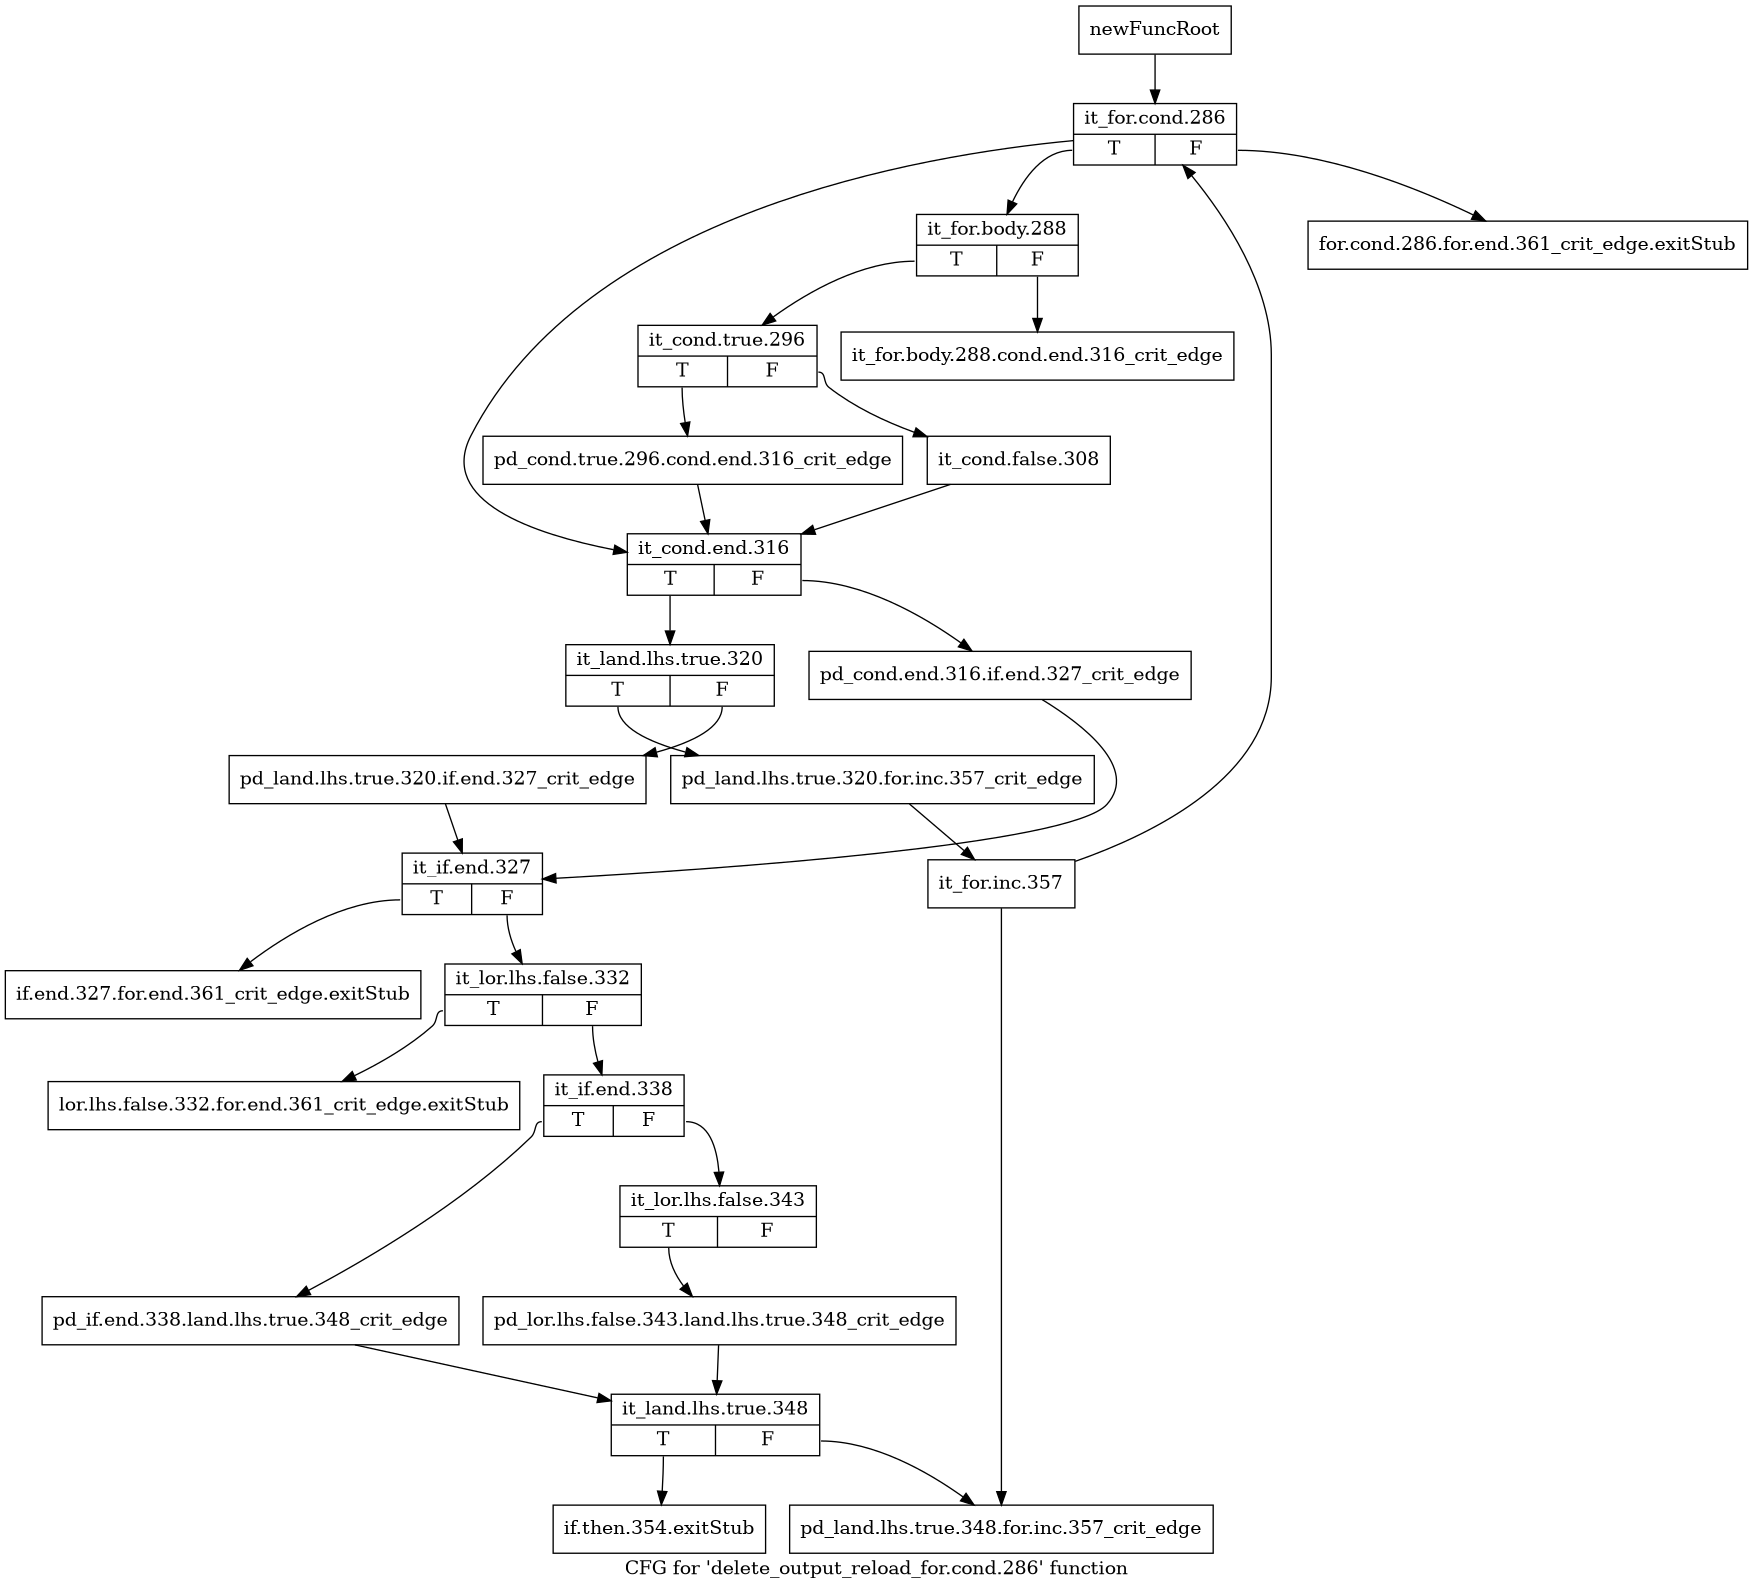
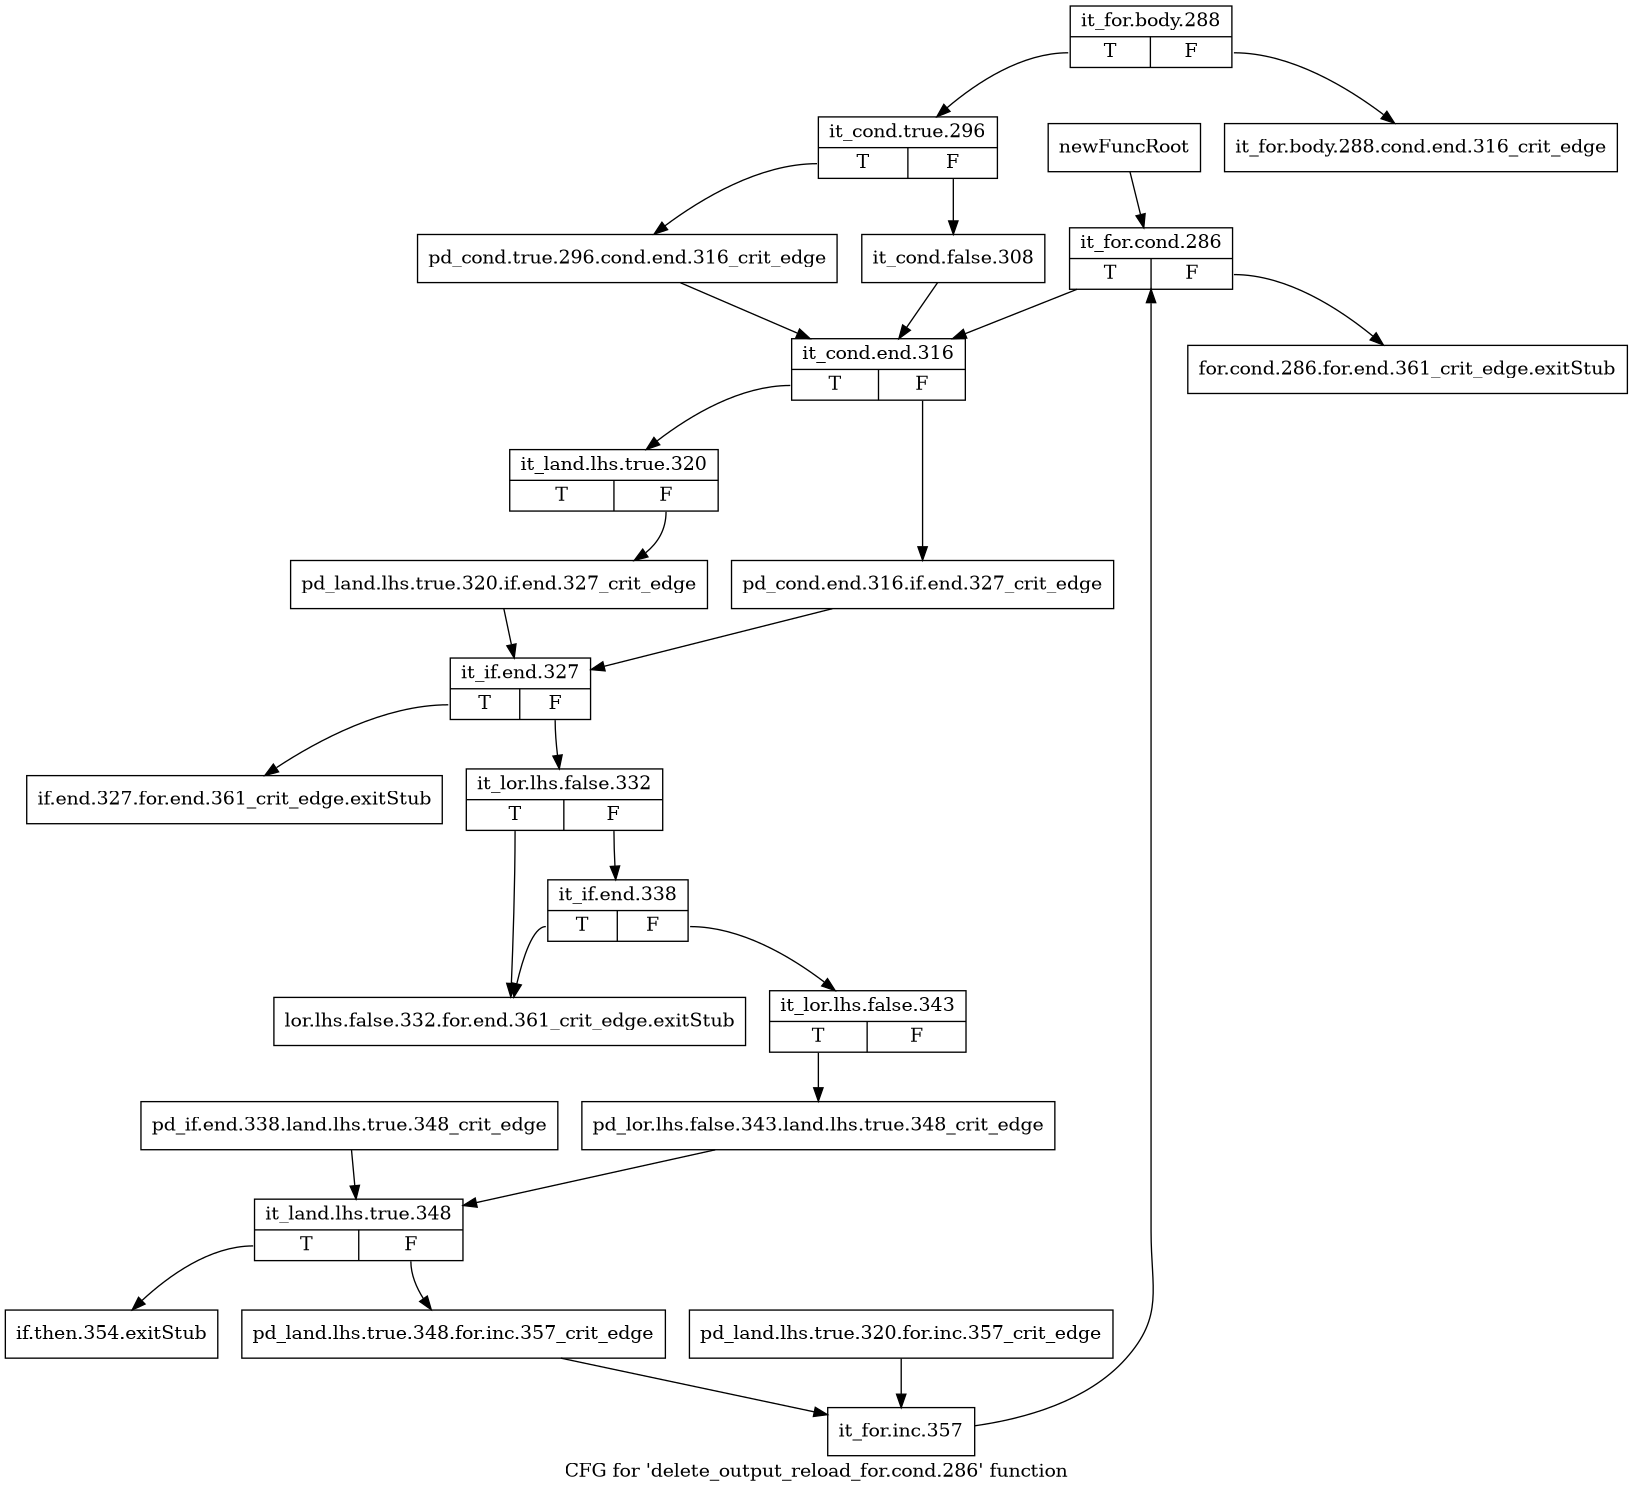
edge "it_for.cond.286" -> "it_for.body.288": removed
edge "it_land.lhs.true.320" -> "pd_land.lhs.true.320.for.inc.357_crit_edge": removed
edge "it_for.inc.357" -> "pd_land.lhs.true.348.for.inc.357_crit_edge": reversed
edge "it_if.end.338" -> "pd_if.end.338.land.lhs.true.348_crit_edge": now "it_if.end.338" -> "lor.lhs.false.332.for.end.361_crit_edge.exitStub"
